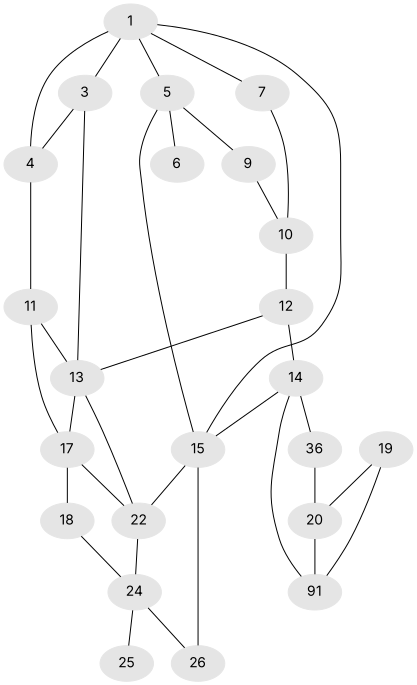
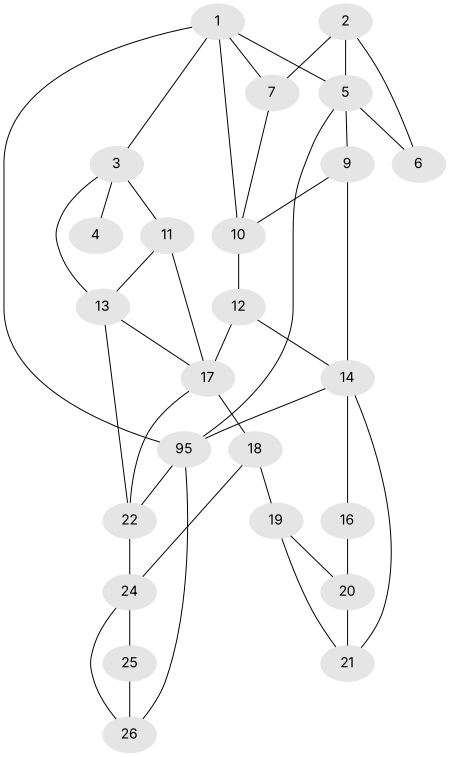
node "2": added
edge "1" -- "4": now "1" -- "10"
edge "4" -- "11": now "3" -- "11"
edge "9" -- "14": added
edge "12" -- "13": now "12" -- "17"
node "15": label "15" -> "95"
node "36": label "36" -> "16"
edge "18" -- "19": added
node "91": label "91" -> "21"
edge "25" -- "26": added
